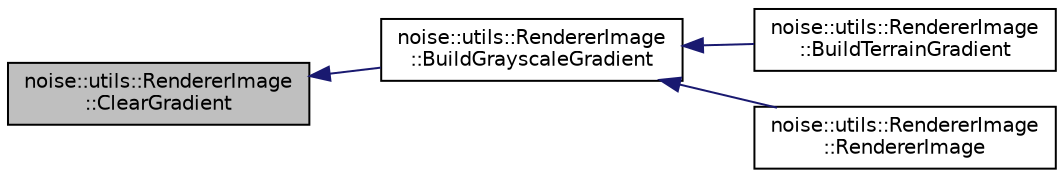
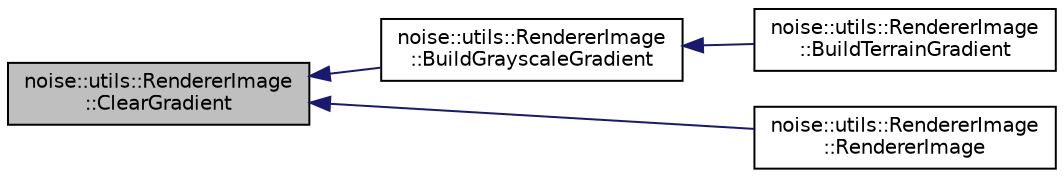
edge "noise::utils::RendererImage ::RendererImage" -> "noise::utils::RendererImage ::BuildGrayscaleGradient": now "noise::utils::RendererImage ::RendererImage" -> "noise::utils::RendererImage ::ClearGradient"
